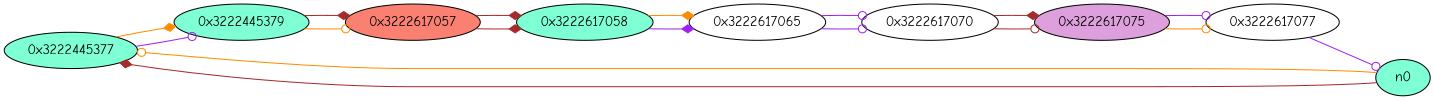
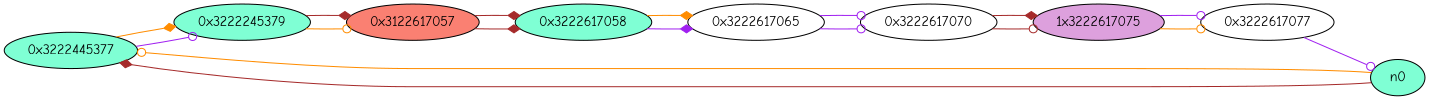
node "0x3222445379": label "0x3222445379" -> "0x3222245379"
node "0x3222617057": label "0x3222617057" -> "0x3122617057"
node "0x3222617075": label "0x3222617075" -> "1x3222617075"
